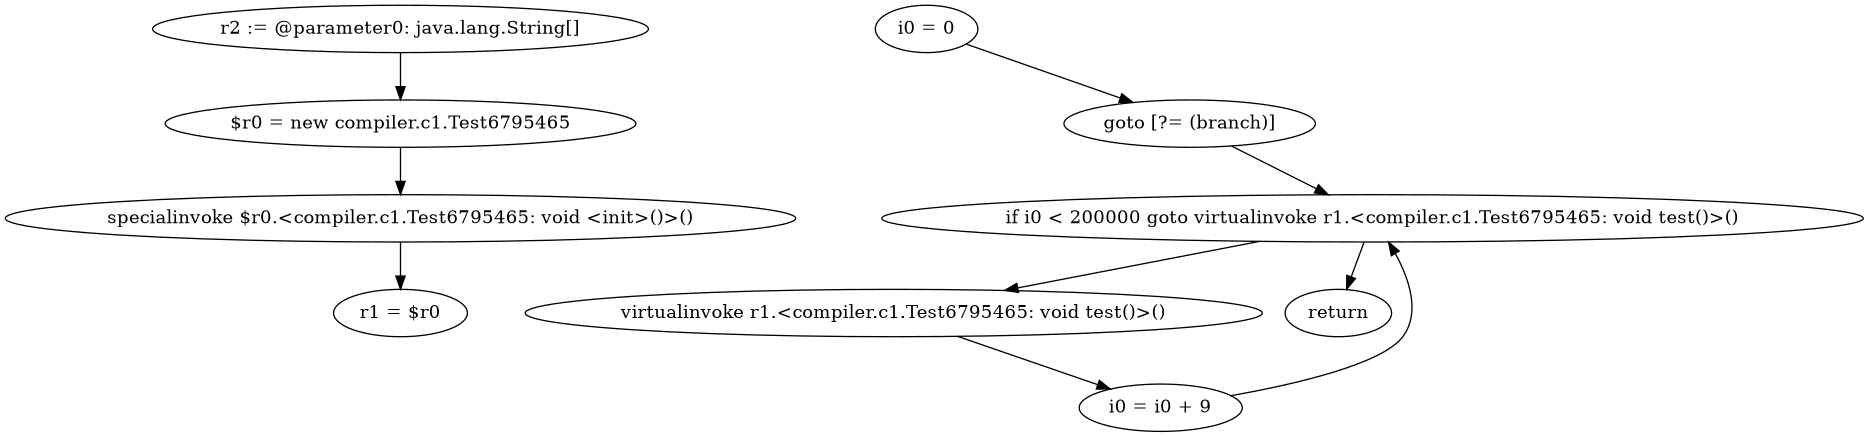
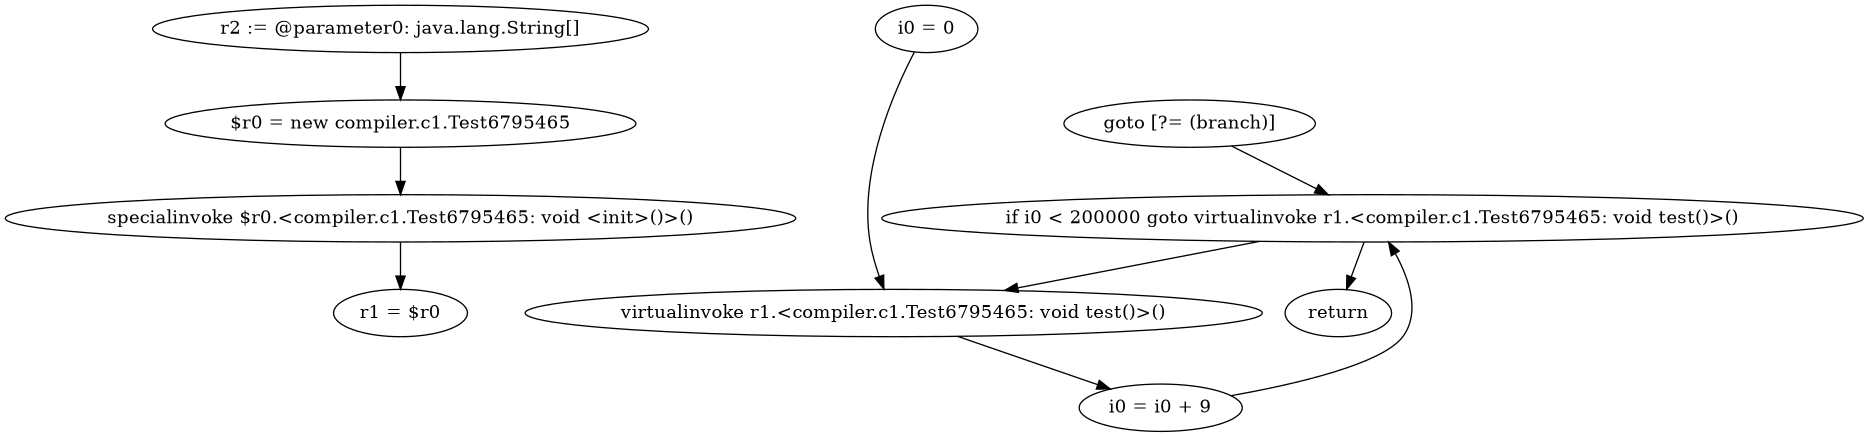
edge "i0 = 0" -> "goto [?= (branch)]": now "i0 = 0" -> "virtualinvoke r1.<compiler.c1.Test6795465: void test()>()"
